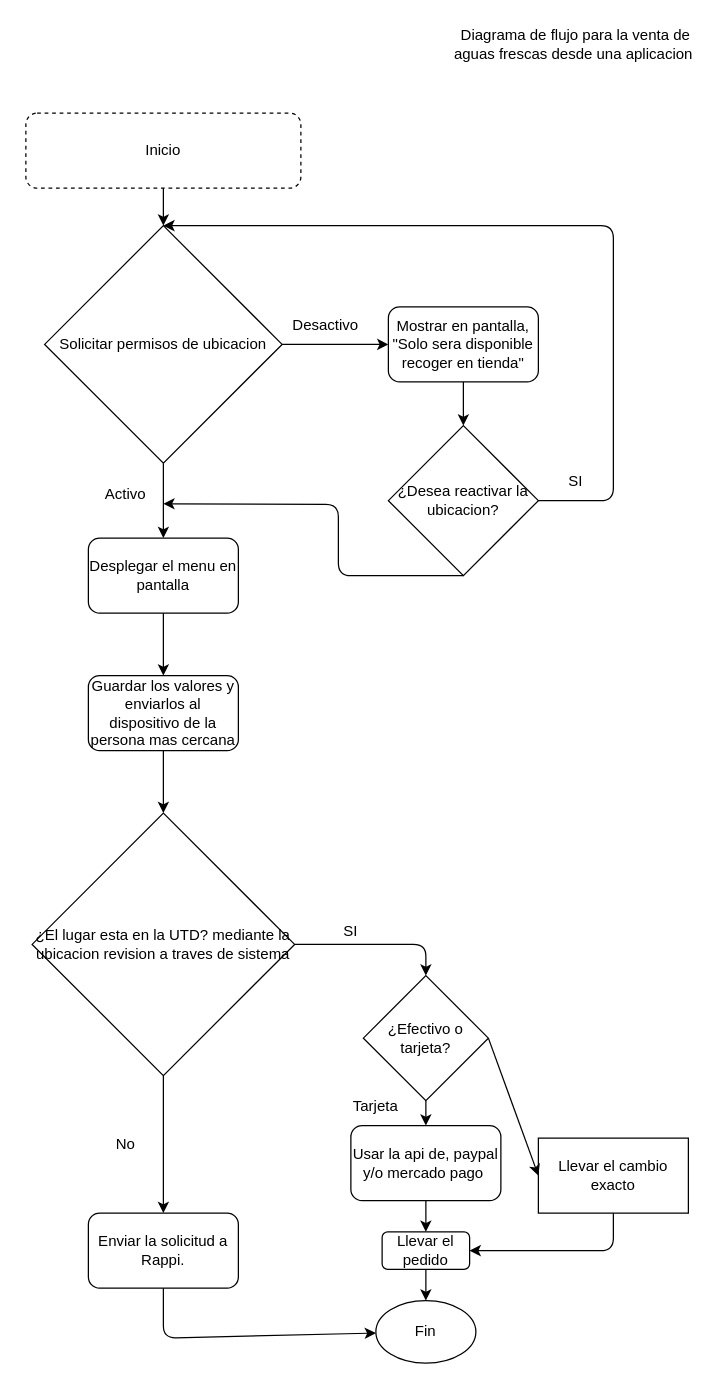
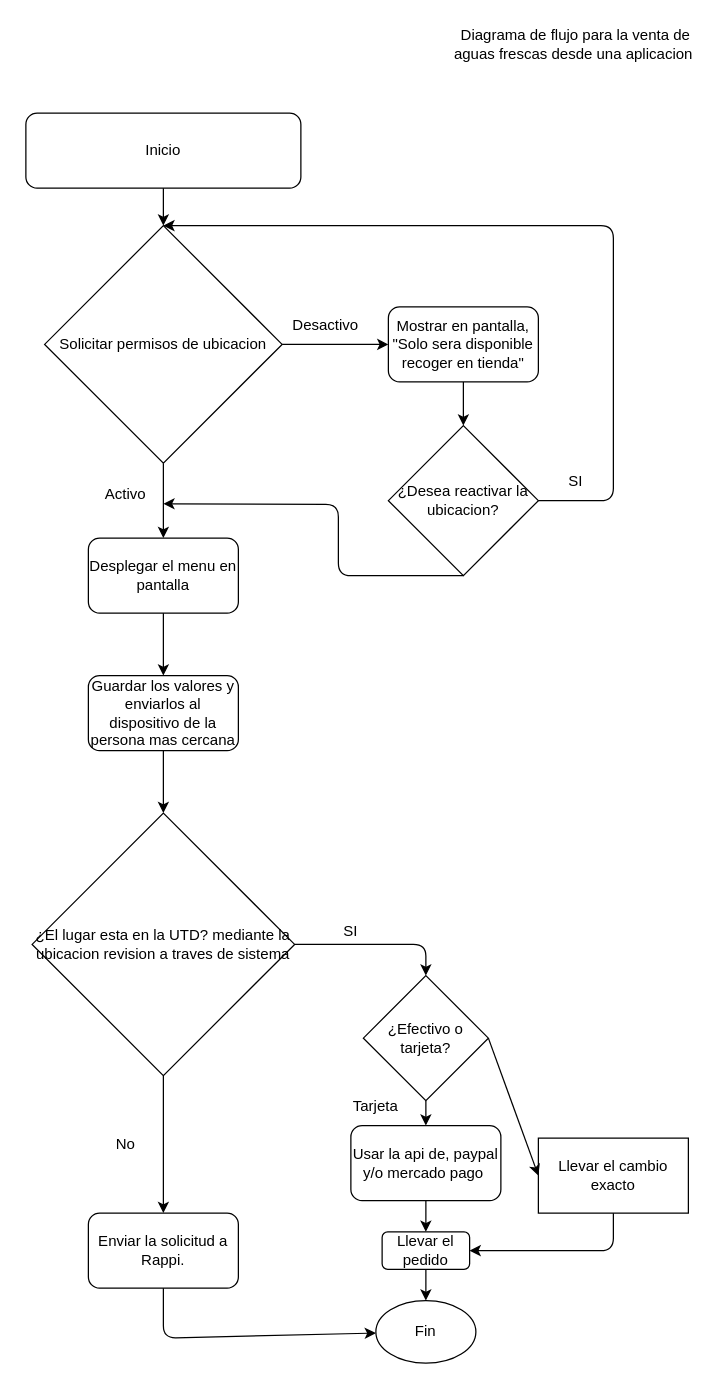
node "Inicio": style dashed -> solid
